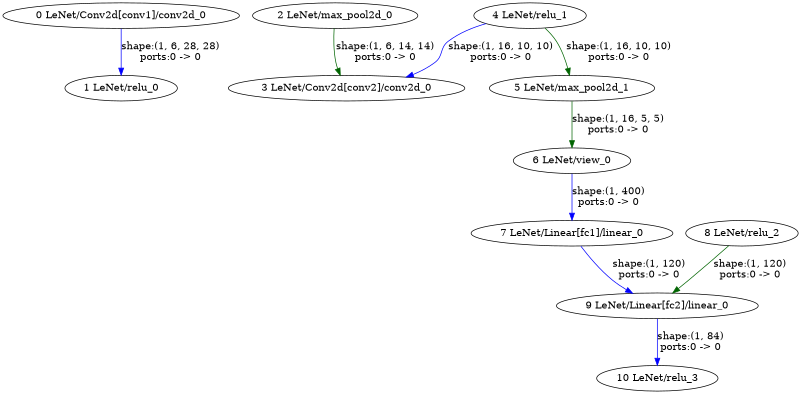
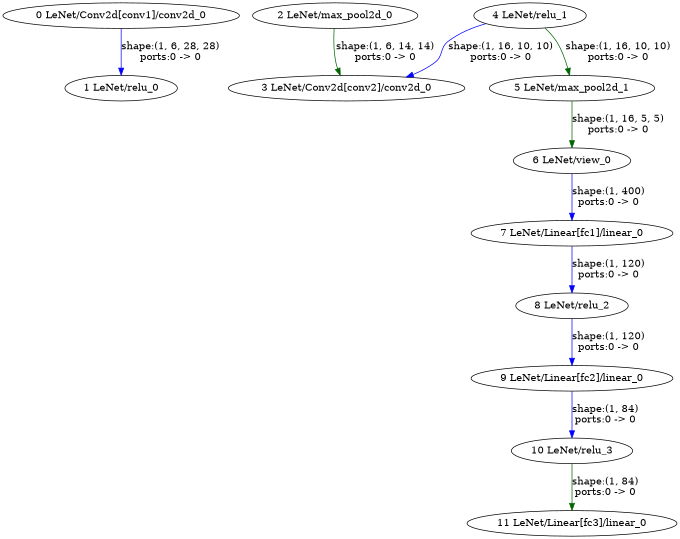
edge "8 LeNet/relu_2" -> "9 LeNet/Linear[fc2]/linear_0": color darkgreen -> blue
edge "7 LeNet/Linear[fc1]/linear_0" -> "9 LeNet/Linear[fc2]/linear_0": now "7 LeNet/Linear[fc1]/linear_0" -> "8 LeNet/relu_2"
node "11 LeNet/Linear[fc3]/linear_0": added
